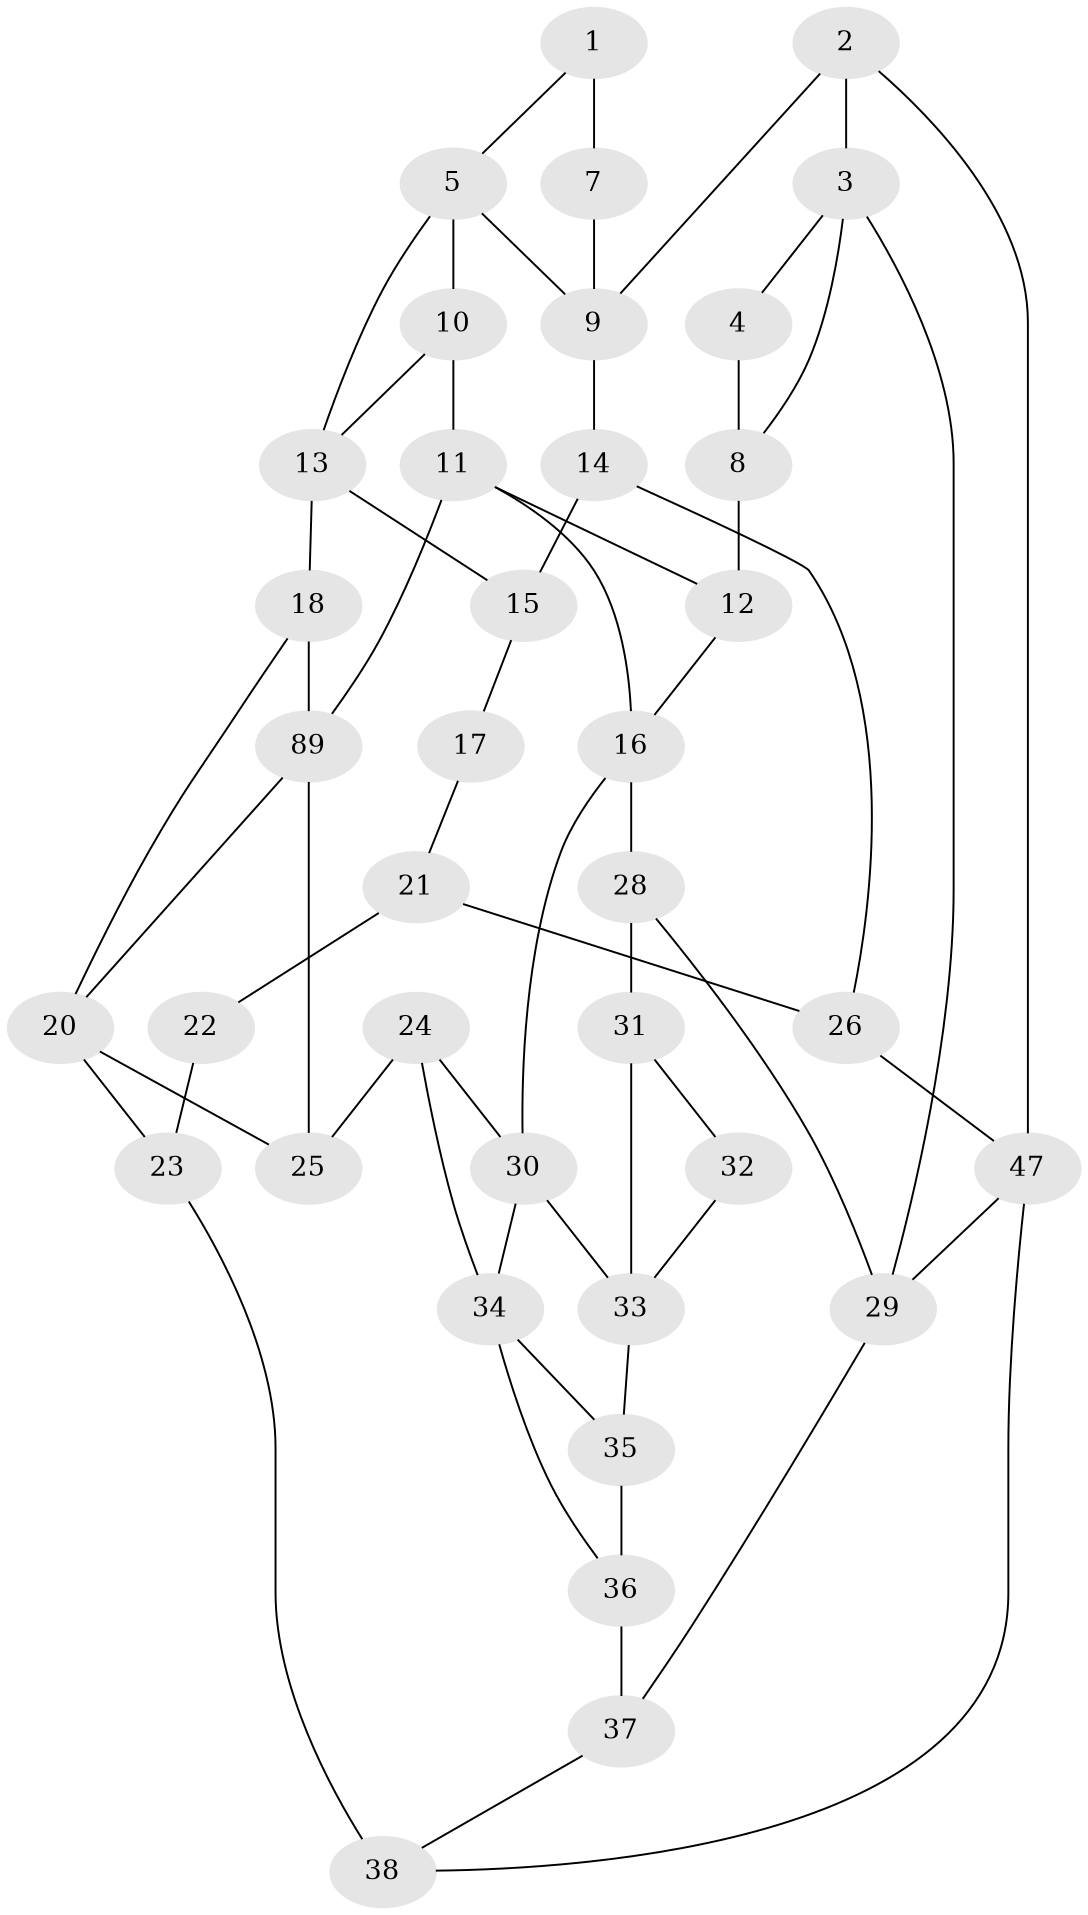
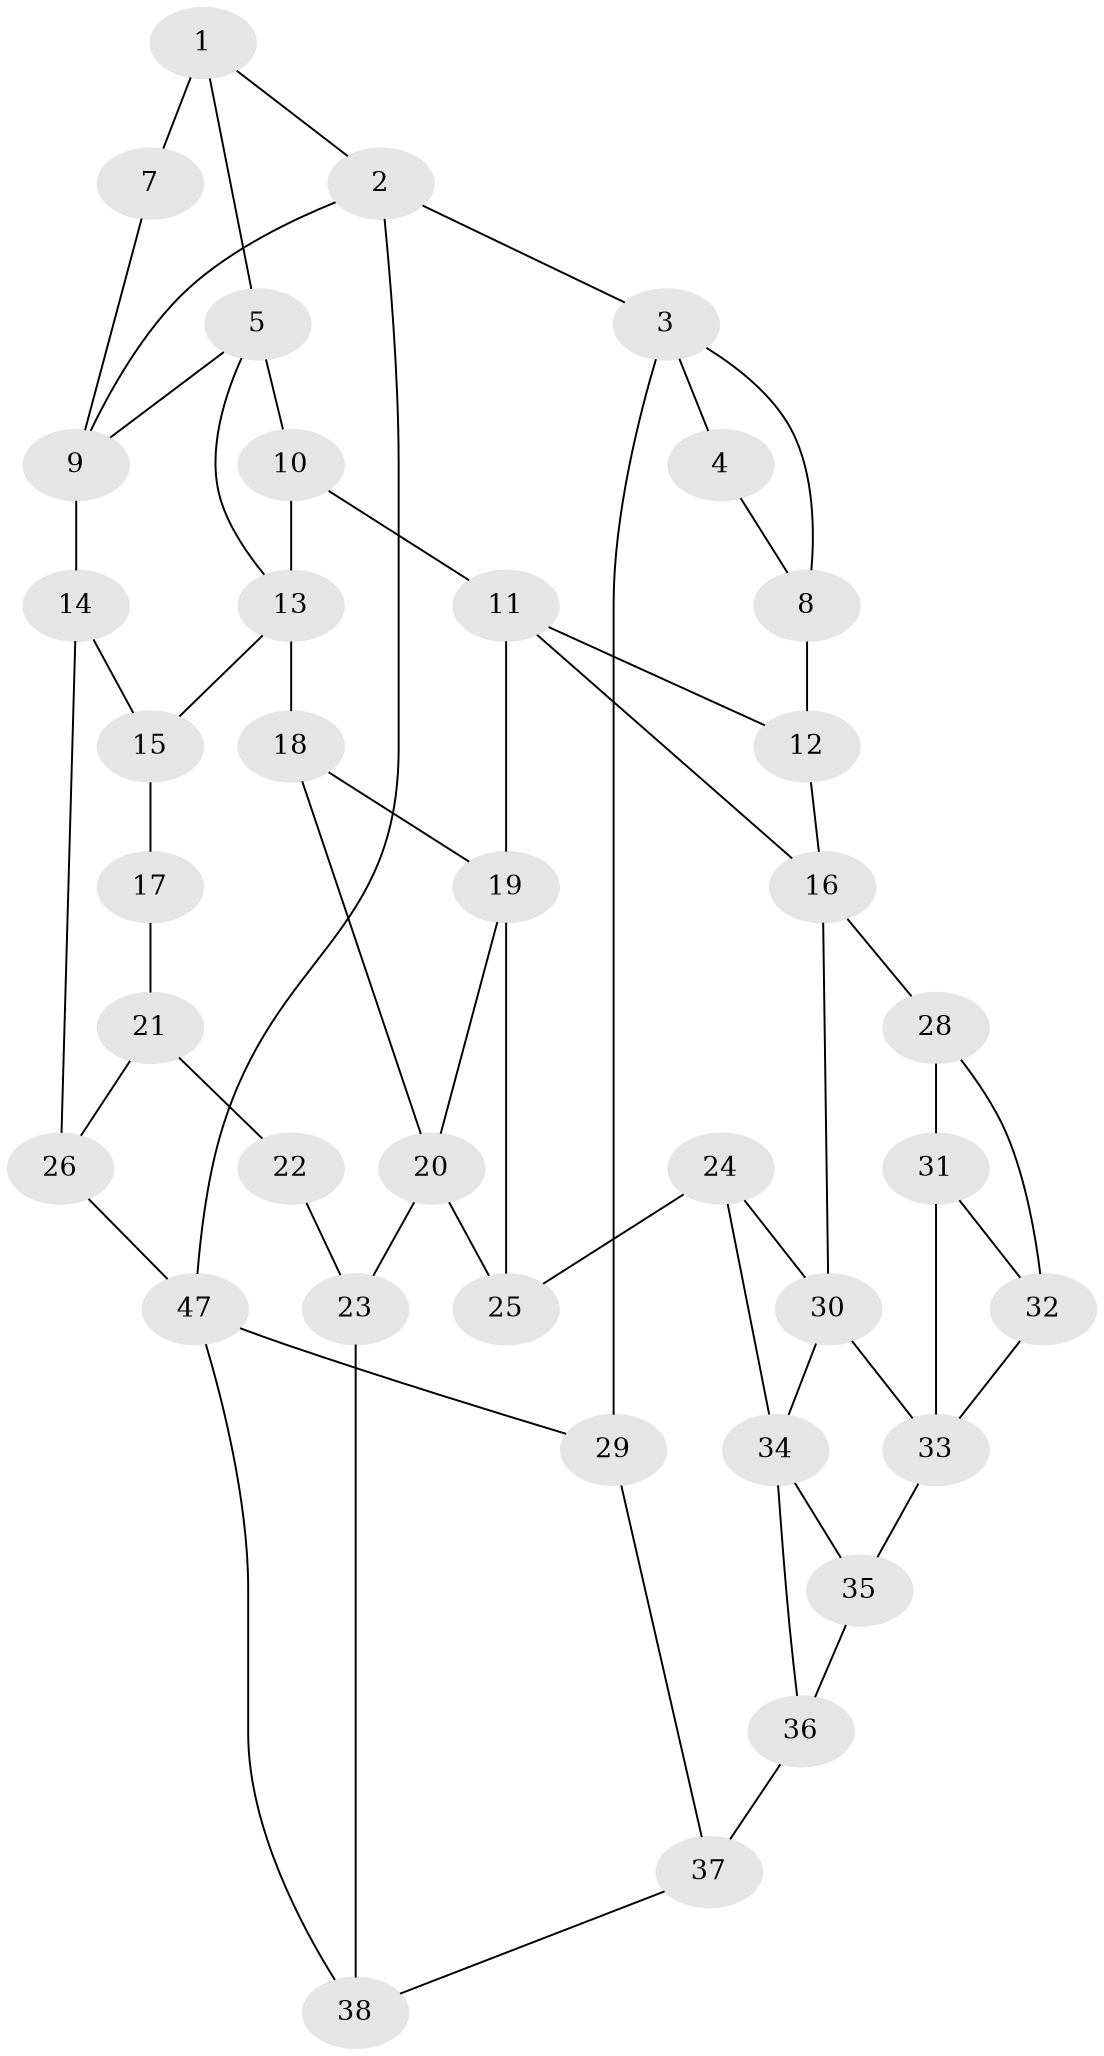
edge "1" -- "2": added
node "89": label "89" -> "19"
edge "28" -- "29": now "28" -- "32"
